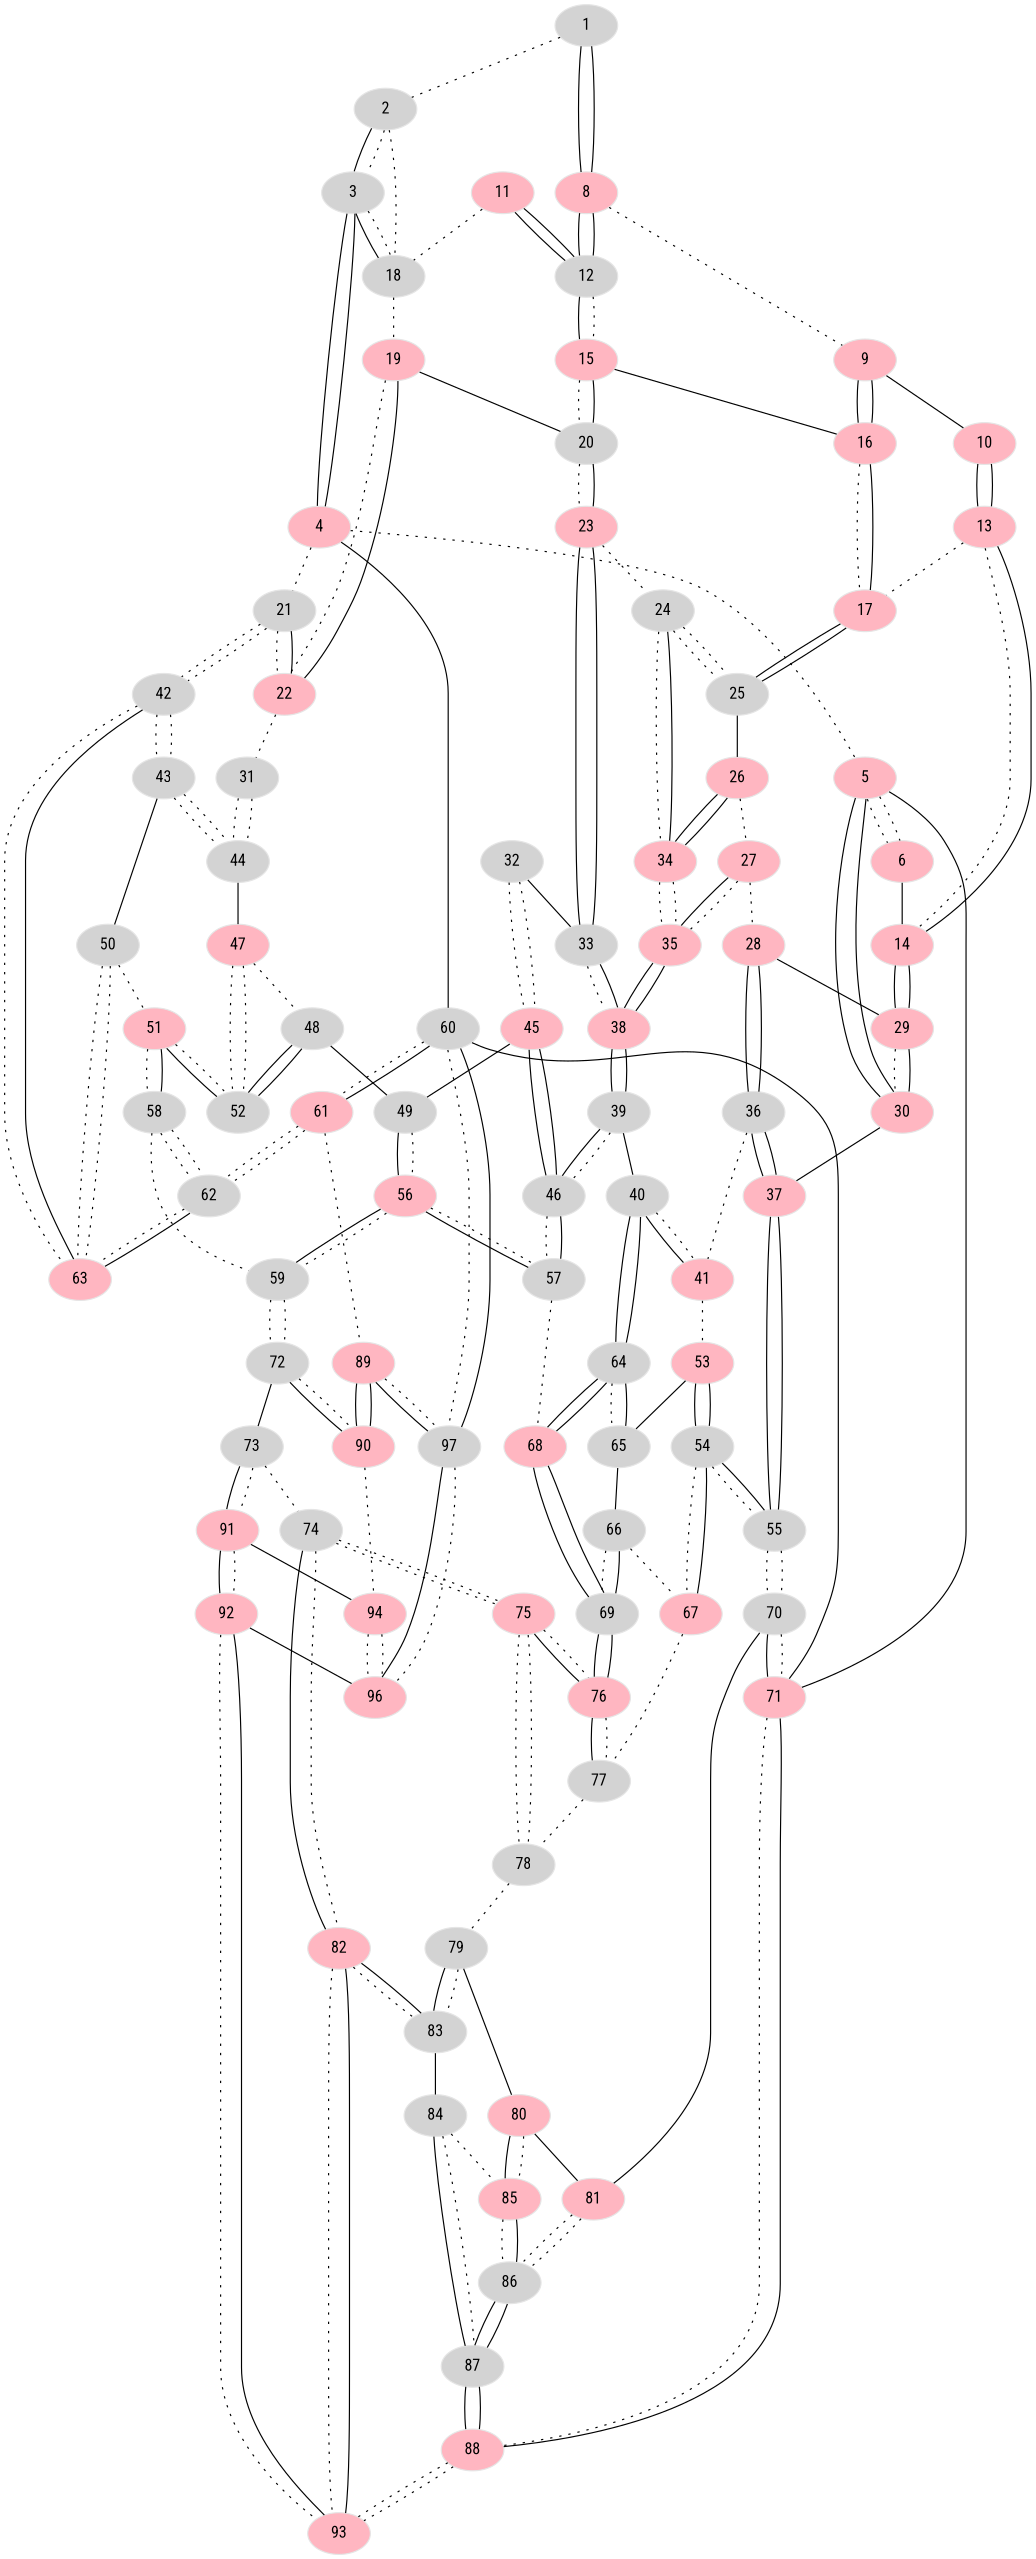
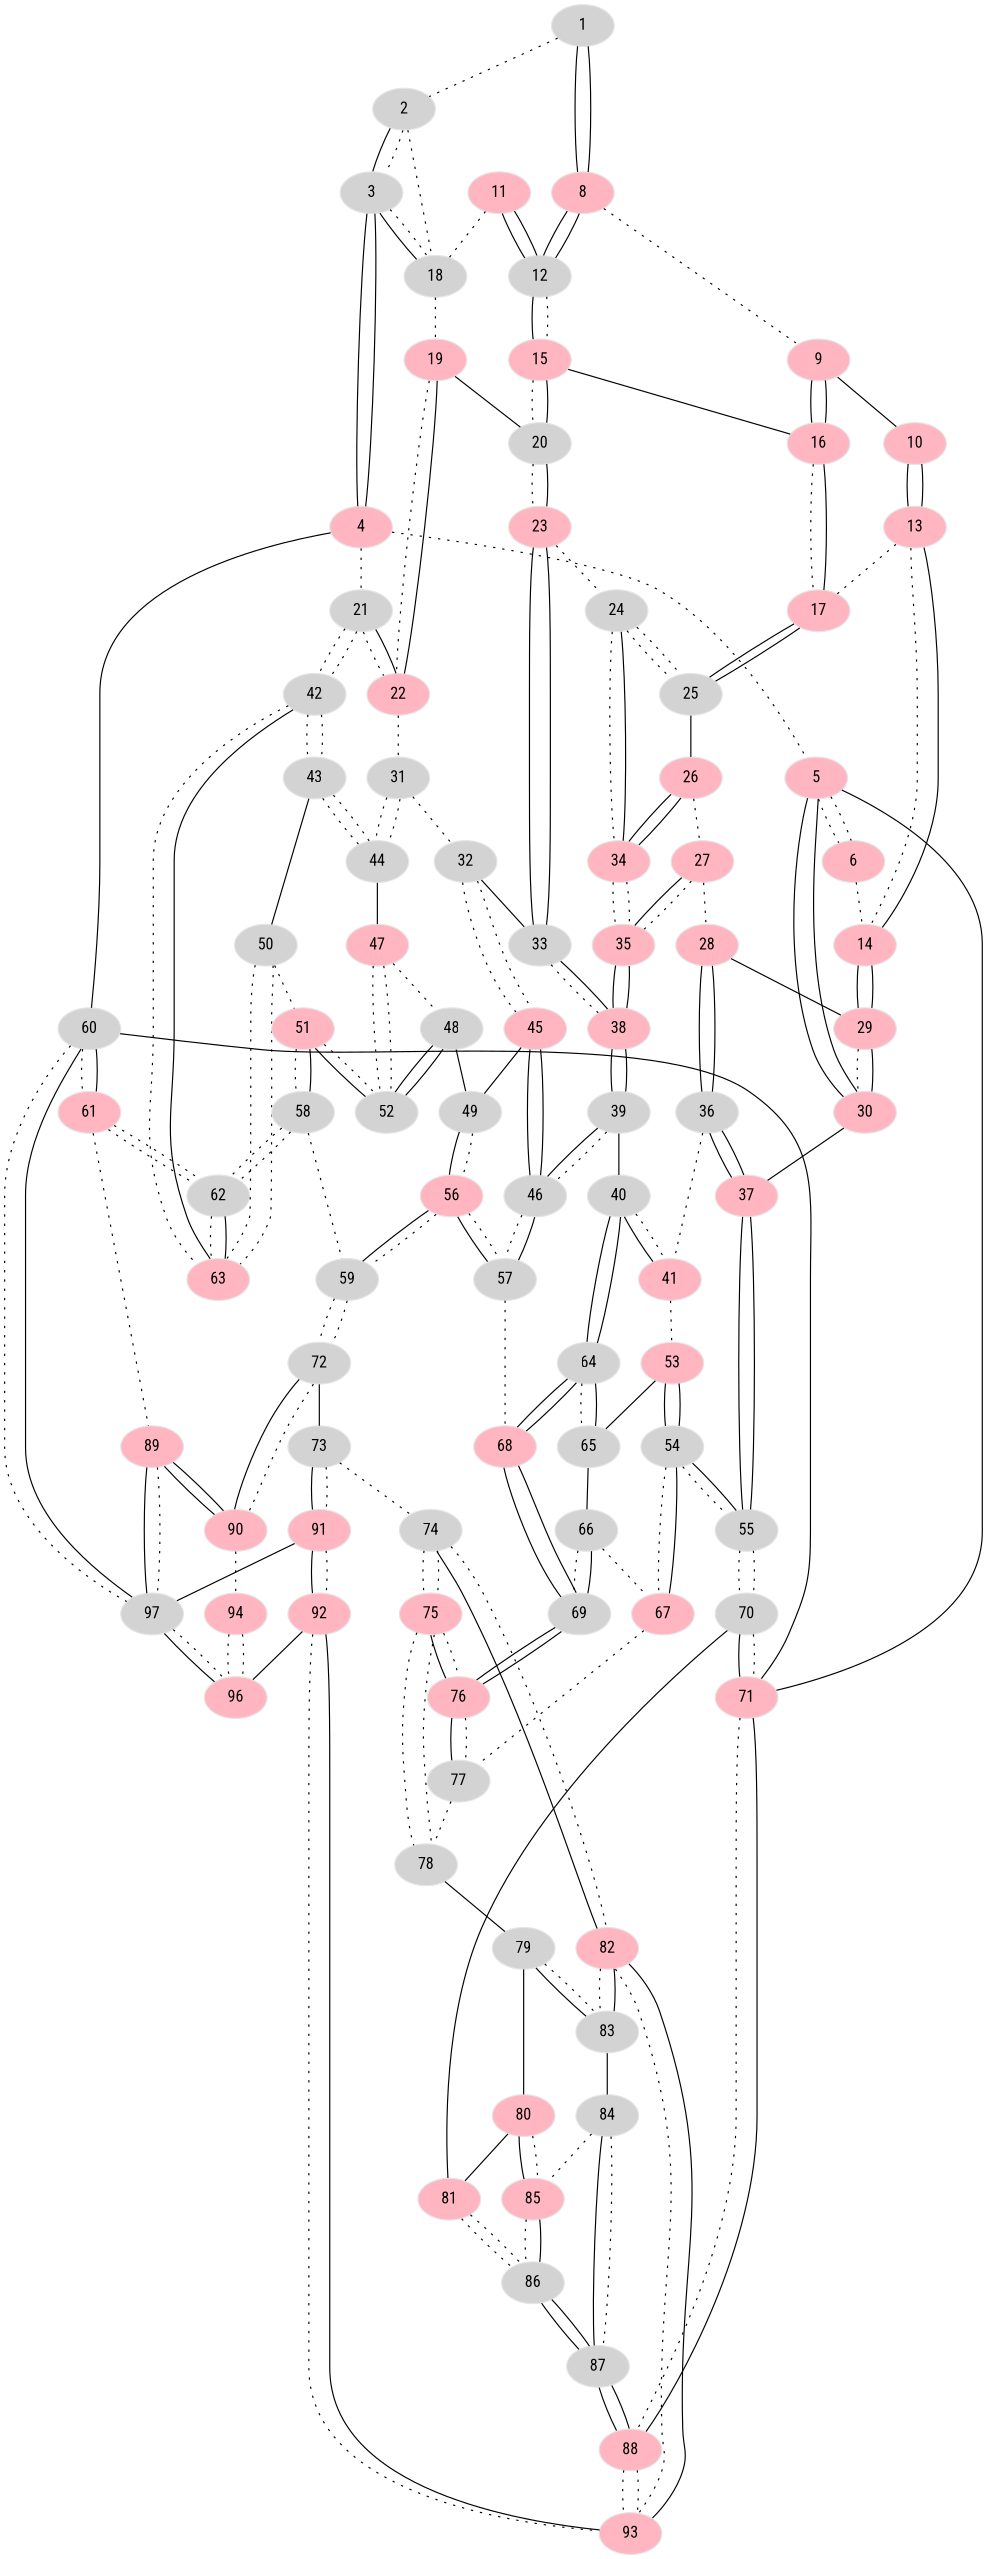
edge "31" -- "32": added
edge "6" -- "14": style solid -> dotted
edge "91" -- "94": now "91" -- "97"
edge "78" -- "79": style dotted -> solid
